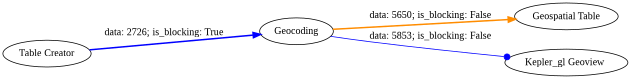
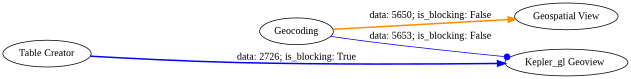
node "Geospatial Table": label "Geospatial Table" -> "Geospatial View"
edge "Geocoding" -> "Kepler_gl Geoview": label "data: 5853; is_blocking: False" -> "data: 5653; is_blocking: False"
edge "Table Creator" -> "Geocoding": now "Table Creator" -> "Kepler_gl Geoview"
